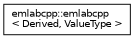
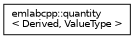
node "emlabcpp::emlabcpp < Derived, ValueType >": label "emlabcpp::emlabcpp < Derived, ValueType >" -> "emlabcpp::quantity < Derived, ValueType >"
